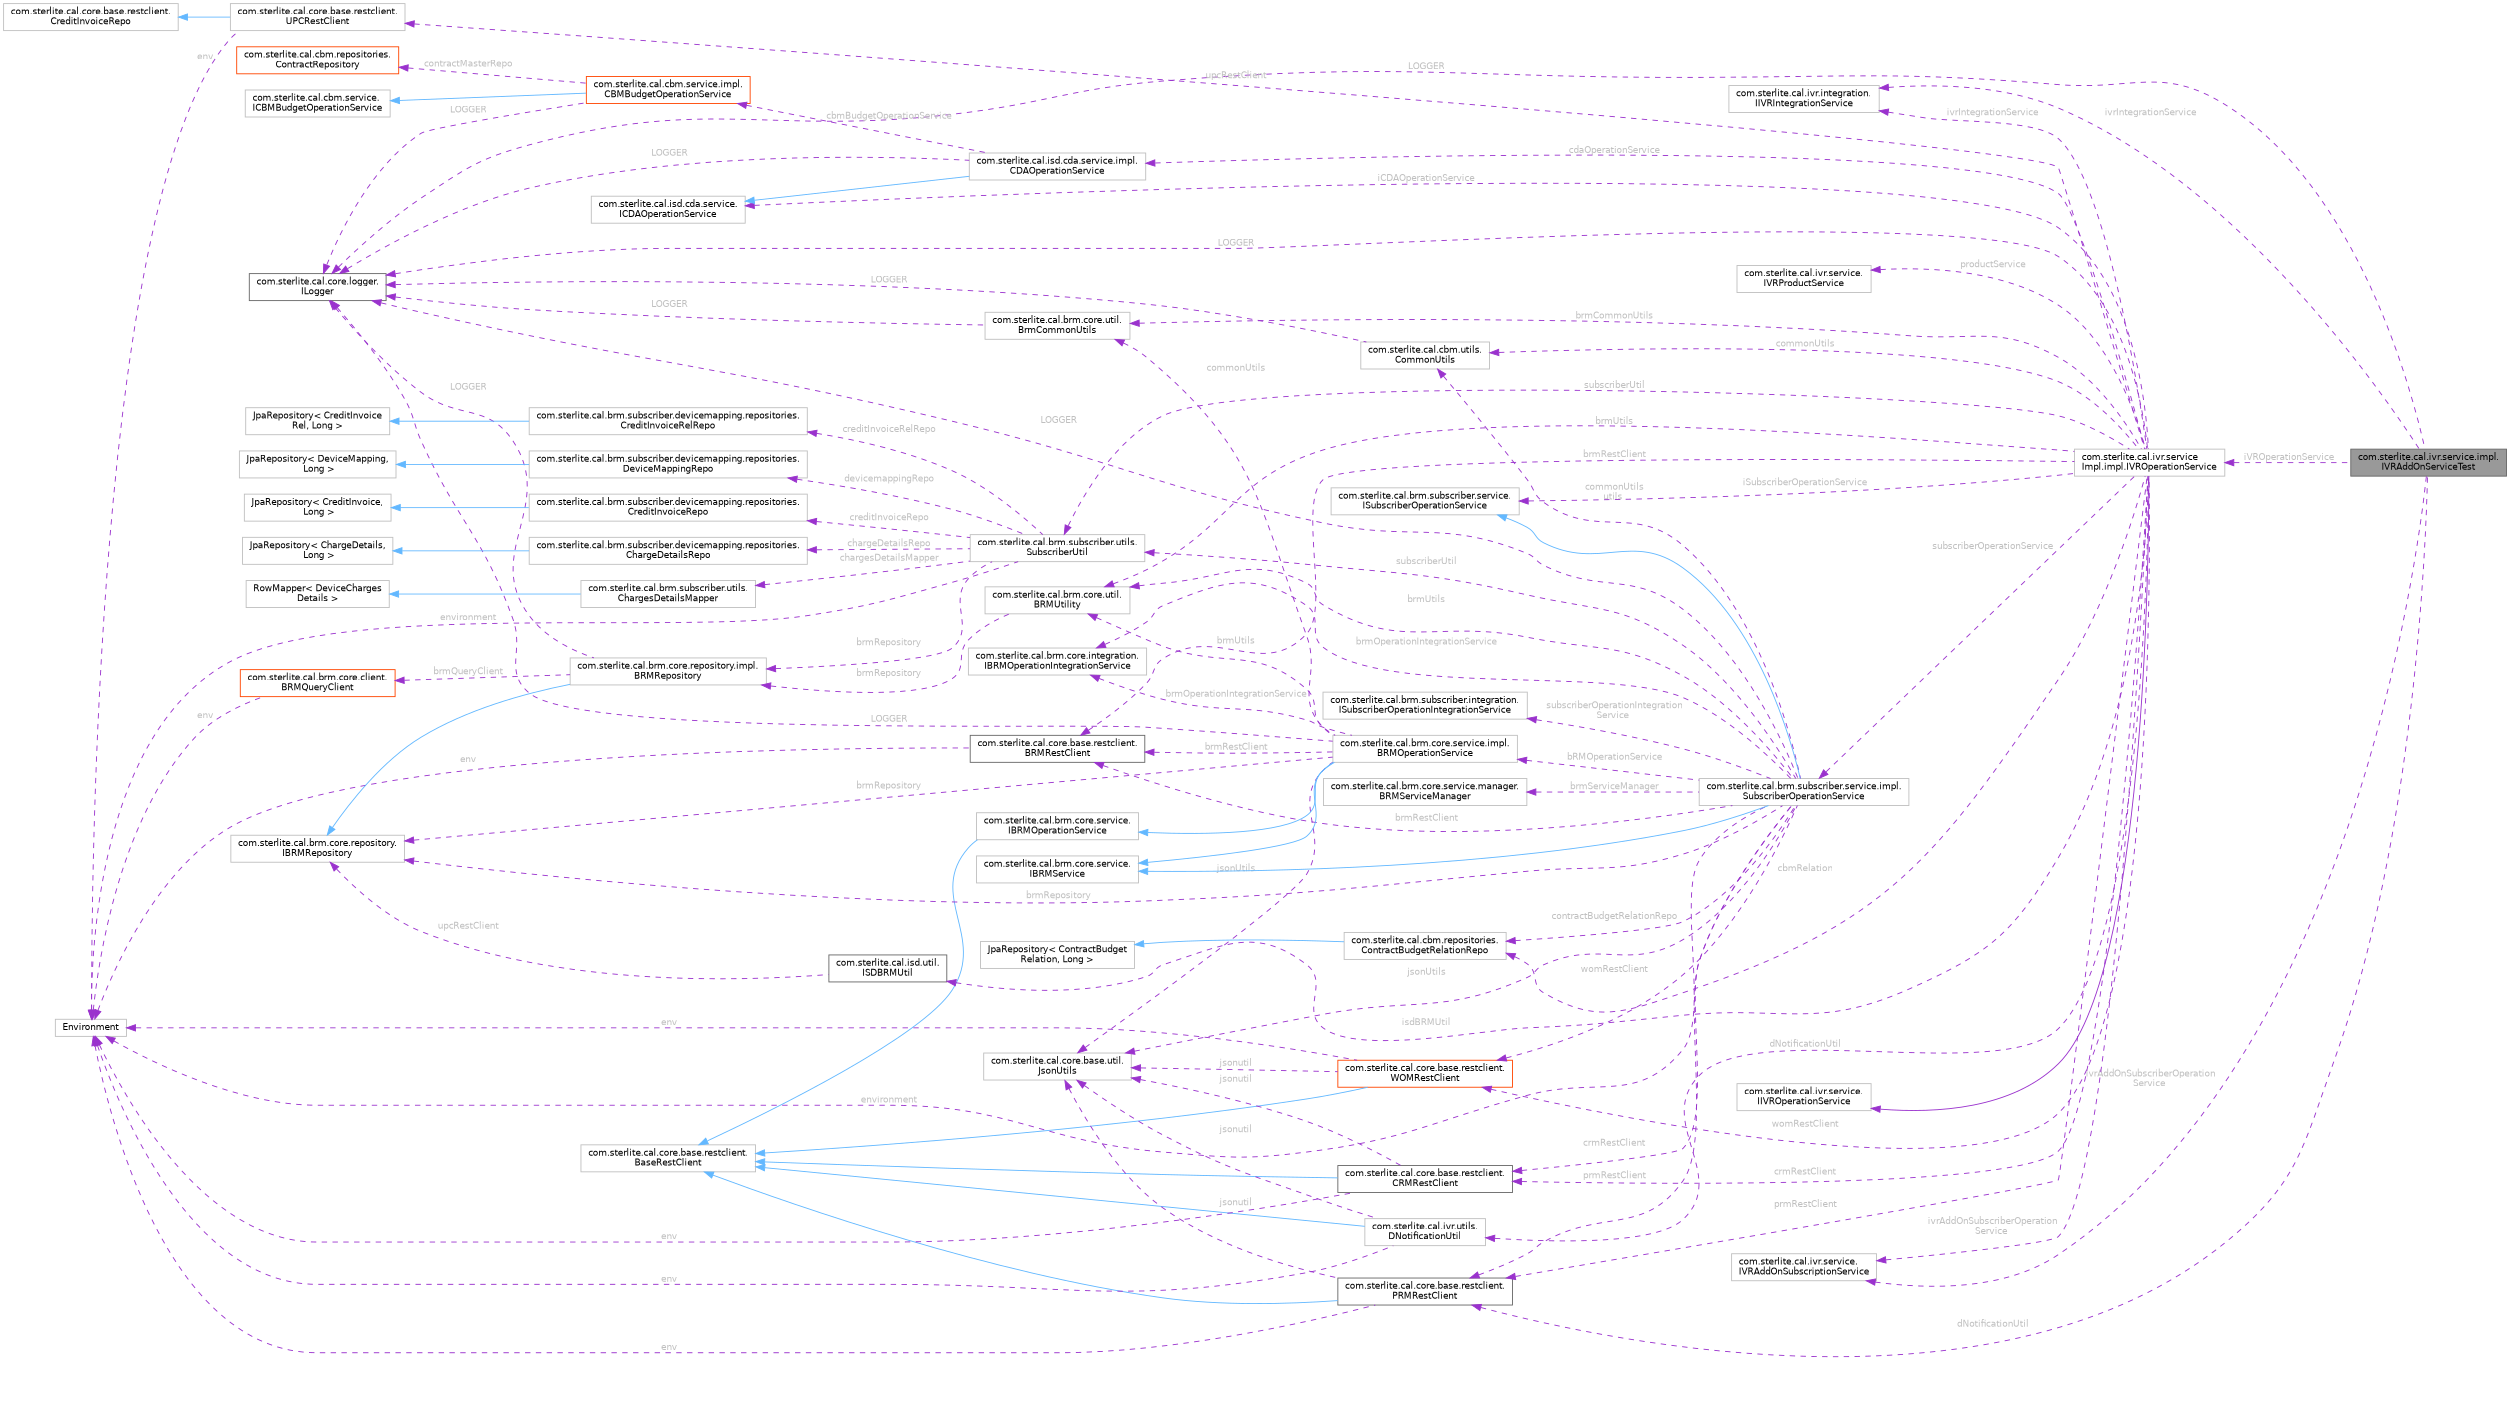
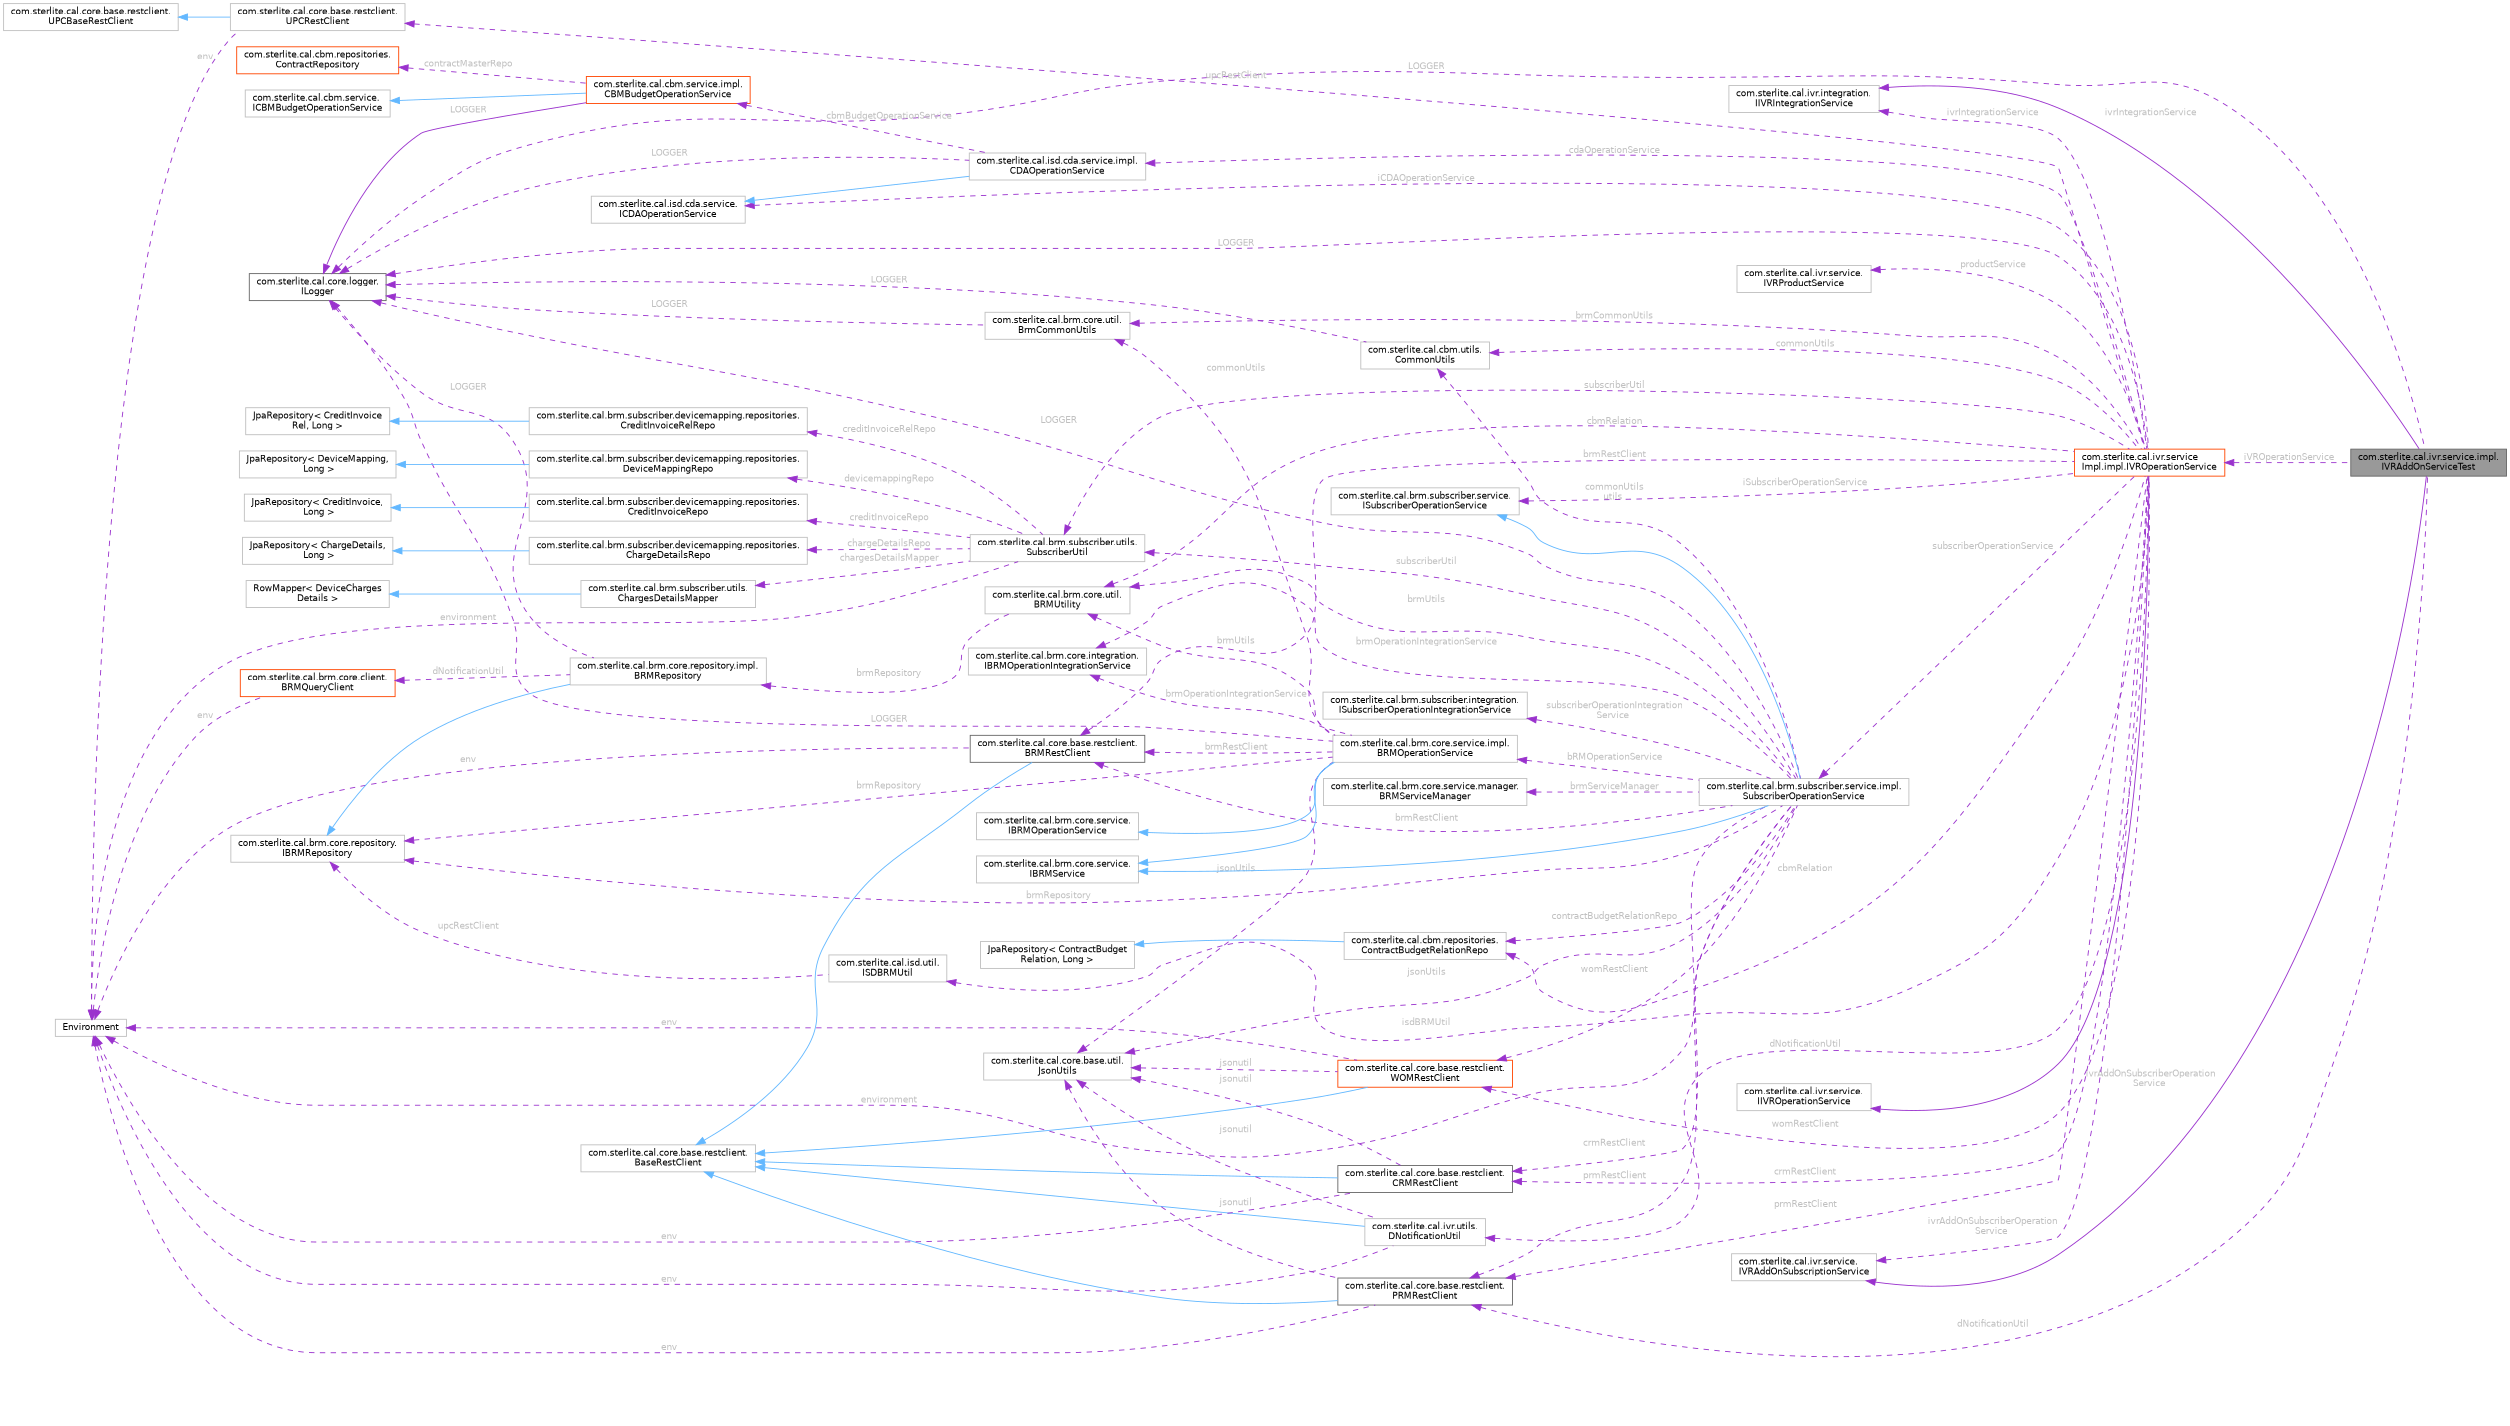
node "com.sterlite.cal.core.base.restclient. CreditInvoiceRepo": label "com.sterlite.cal.core.base.restclient. CreditInvoiceRepo" -> "com.sterlite.cal.core.base.restclient. UPCBaseRestClient"
edge "com.sterlite.cal.cbm.service.impl. CBMBudgetOperationService" -> "com.sterlite.cal.core.logger. ILogger": style dashed -> solid
edge "com.sterlite.cal.ivr.service.impl. IVRAddOnServiceTest" -> "com.sterlite.cal.ivr.integration. IIVRIntegrationService": style dashed -> solid
edge "com.sterlite.cal.ivr.service Impl.impl.IVROperationService" -> "com.sterlite.cal.brm.core.util. BRMUtility": label " brmUtils" -> " cbmRelation"
node "com.sterlite.cal.ivr.service Impl.impl.IVROperationService": color grey75 -> orangered
edge "com.sterlite.cal.brm.subscriber.utils. SubscriberUtil" -> "com.sterlite.cal.brm.core.repository.impl. BRMRepository": removed, label "brmRepository"
edge "com.sterlite.cal.brm.core.repository.impl. BRMRepository" -> "com.sterlite.cal.brm.core.client. BRMQueryClient": label " brmQueryClient" -> " dNotificationUtil"
node "com.sterlite.cal.isd.util. ISDBRMUtil": color gray40 -> grey75
edge "com.sterlite.cal.ivr.service.impl. IVRAddOnServiceTest" -> "com.sterlite.cal.ivr.service. IVRAddOnSubscriptionService": style dashed -> solid
edge "com.sterlite.cal.brm.core.service. IBRMOperationService" -> "com.sterlite.cal.core.base.restclient. BaseRestClient": now "com.sterlite.cal.core.base.restclient. BRMRestClient" -> "com.sterlite.cal.core.base.restclient. BaseRestClient"
